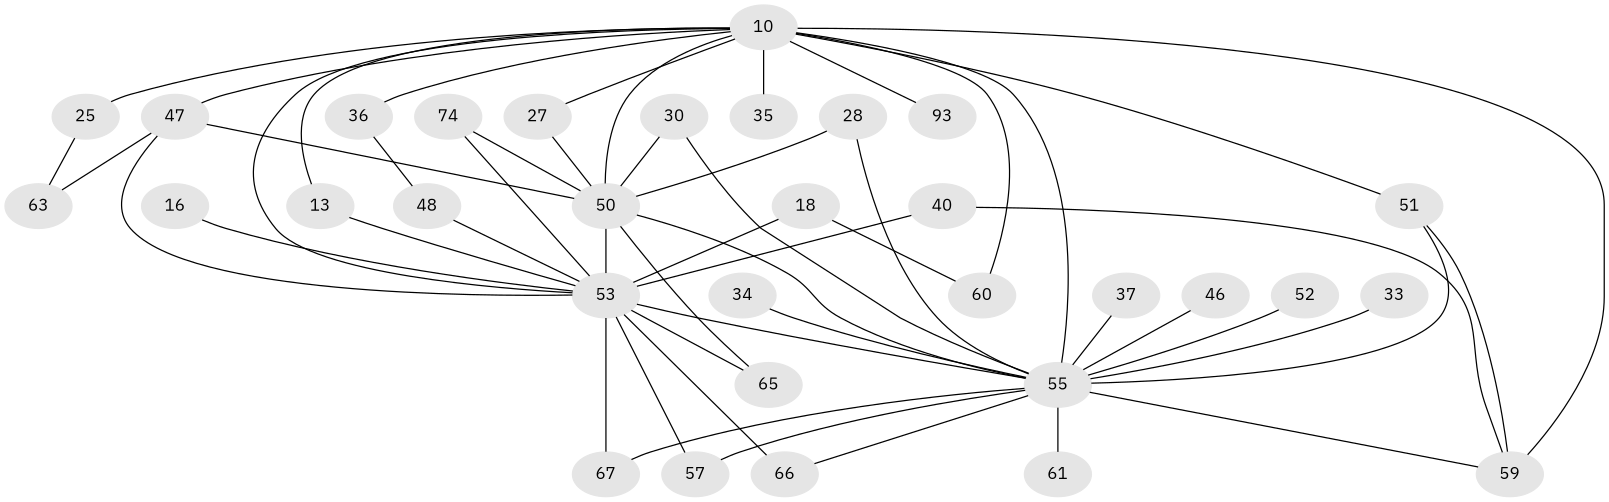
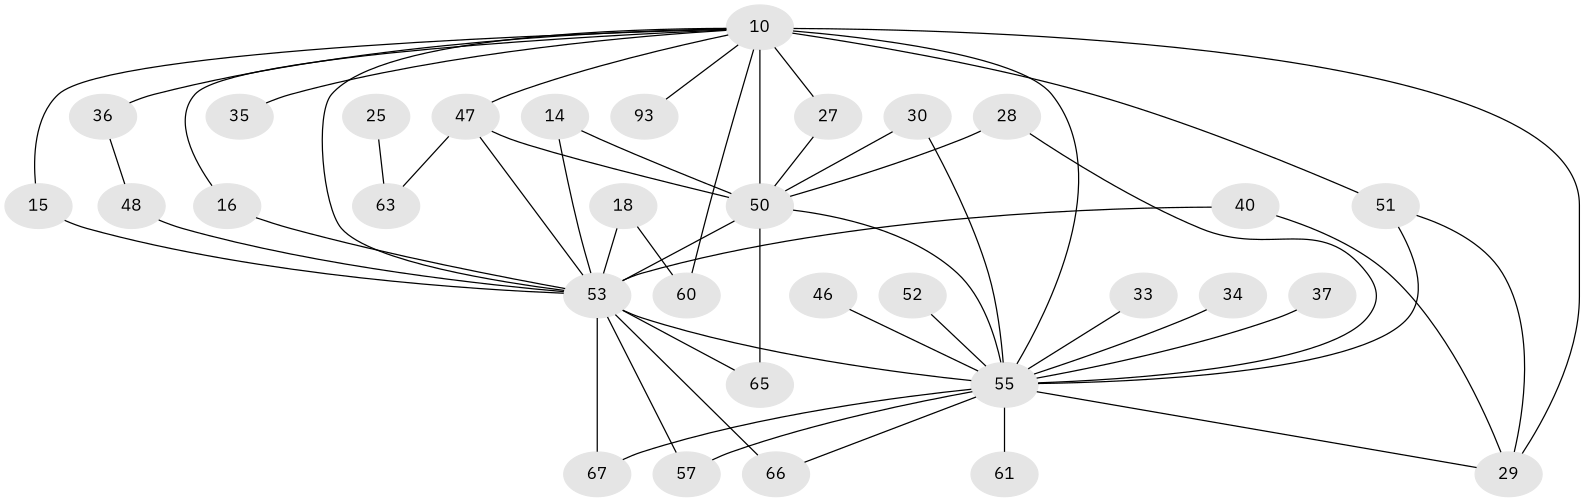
edge "10" -- "25": now "10" -- "16"
node "74": label "74" -> "14"
node "13": label "13" -> "15"
node "59": label "59" -> "29"
